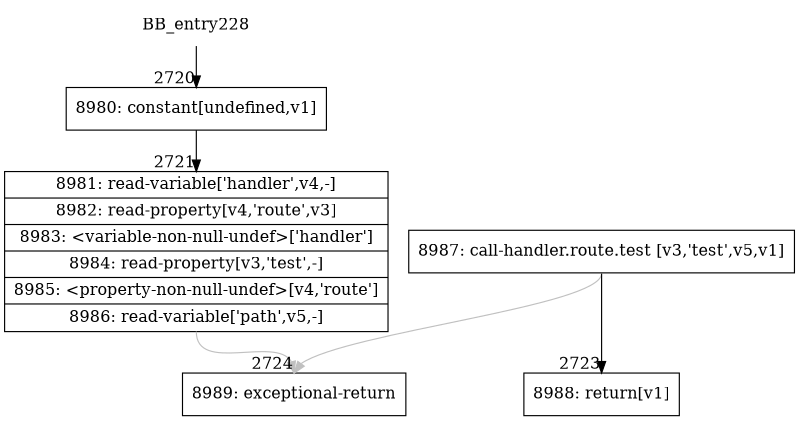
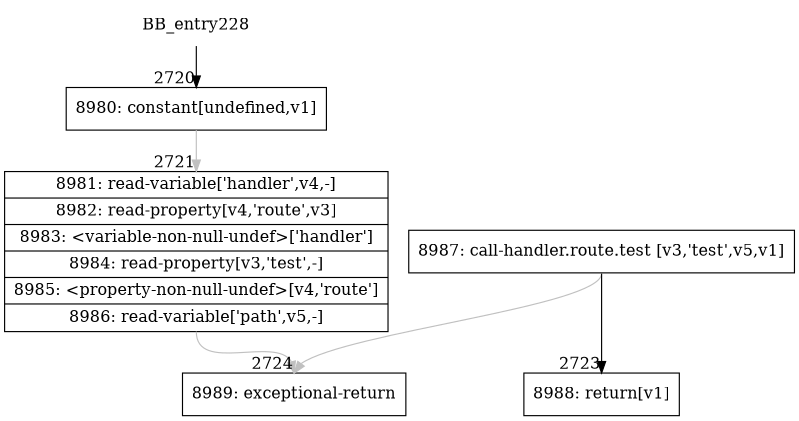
edge "8980: constant[undefined,v1]" -> "8981: read-variable['handler',v4,-]": color black -> gray
